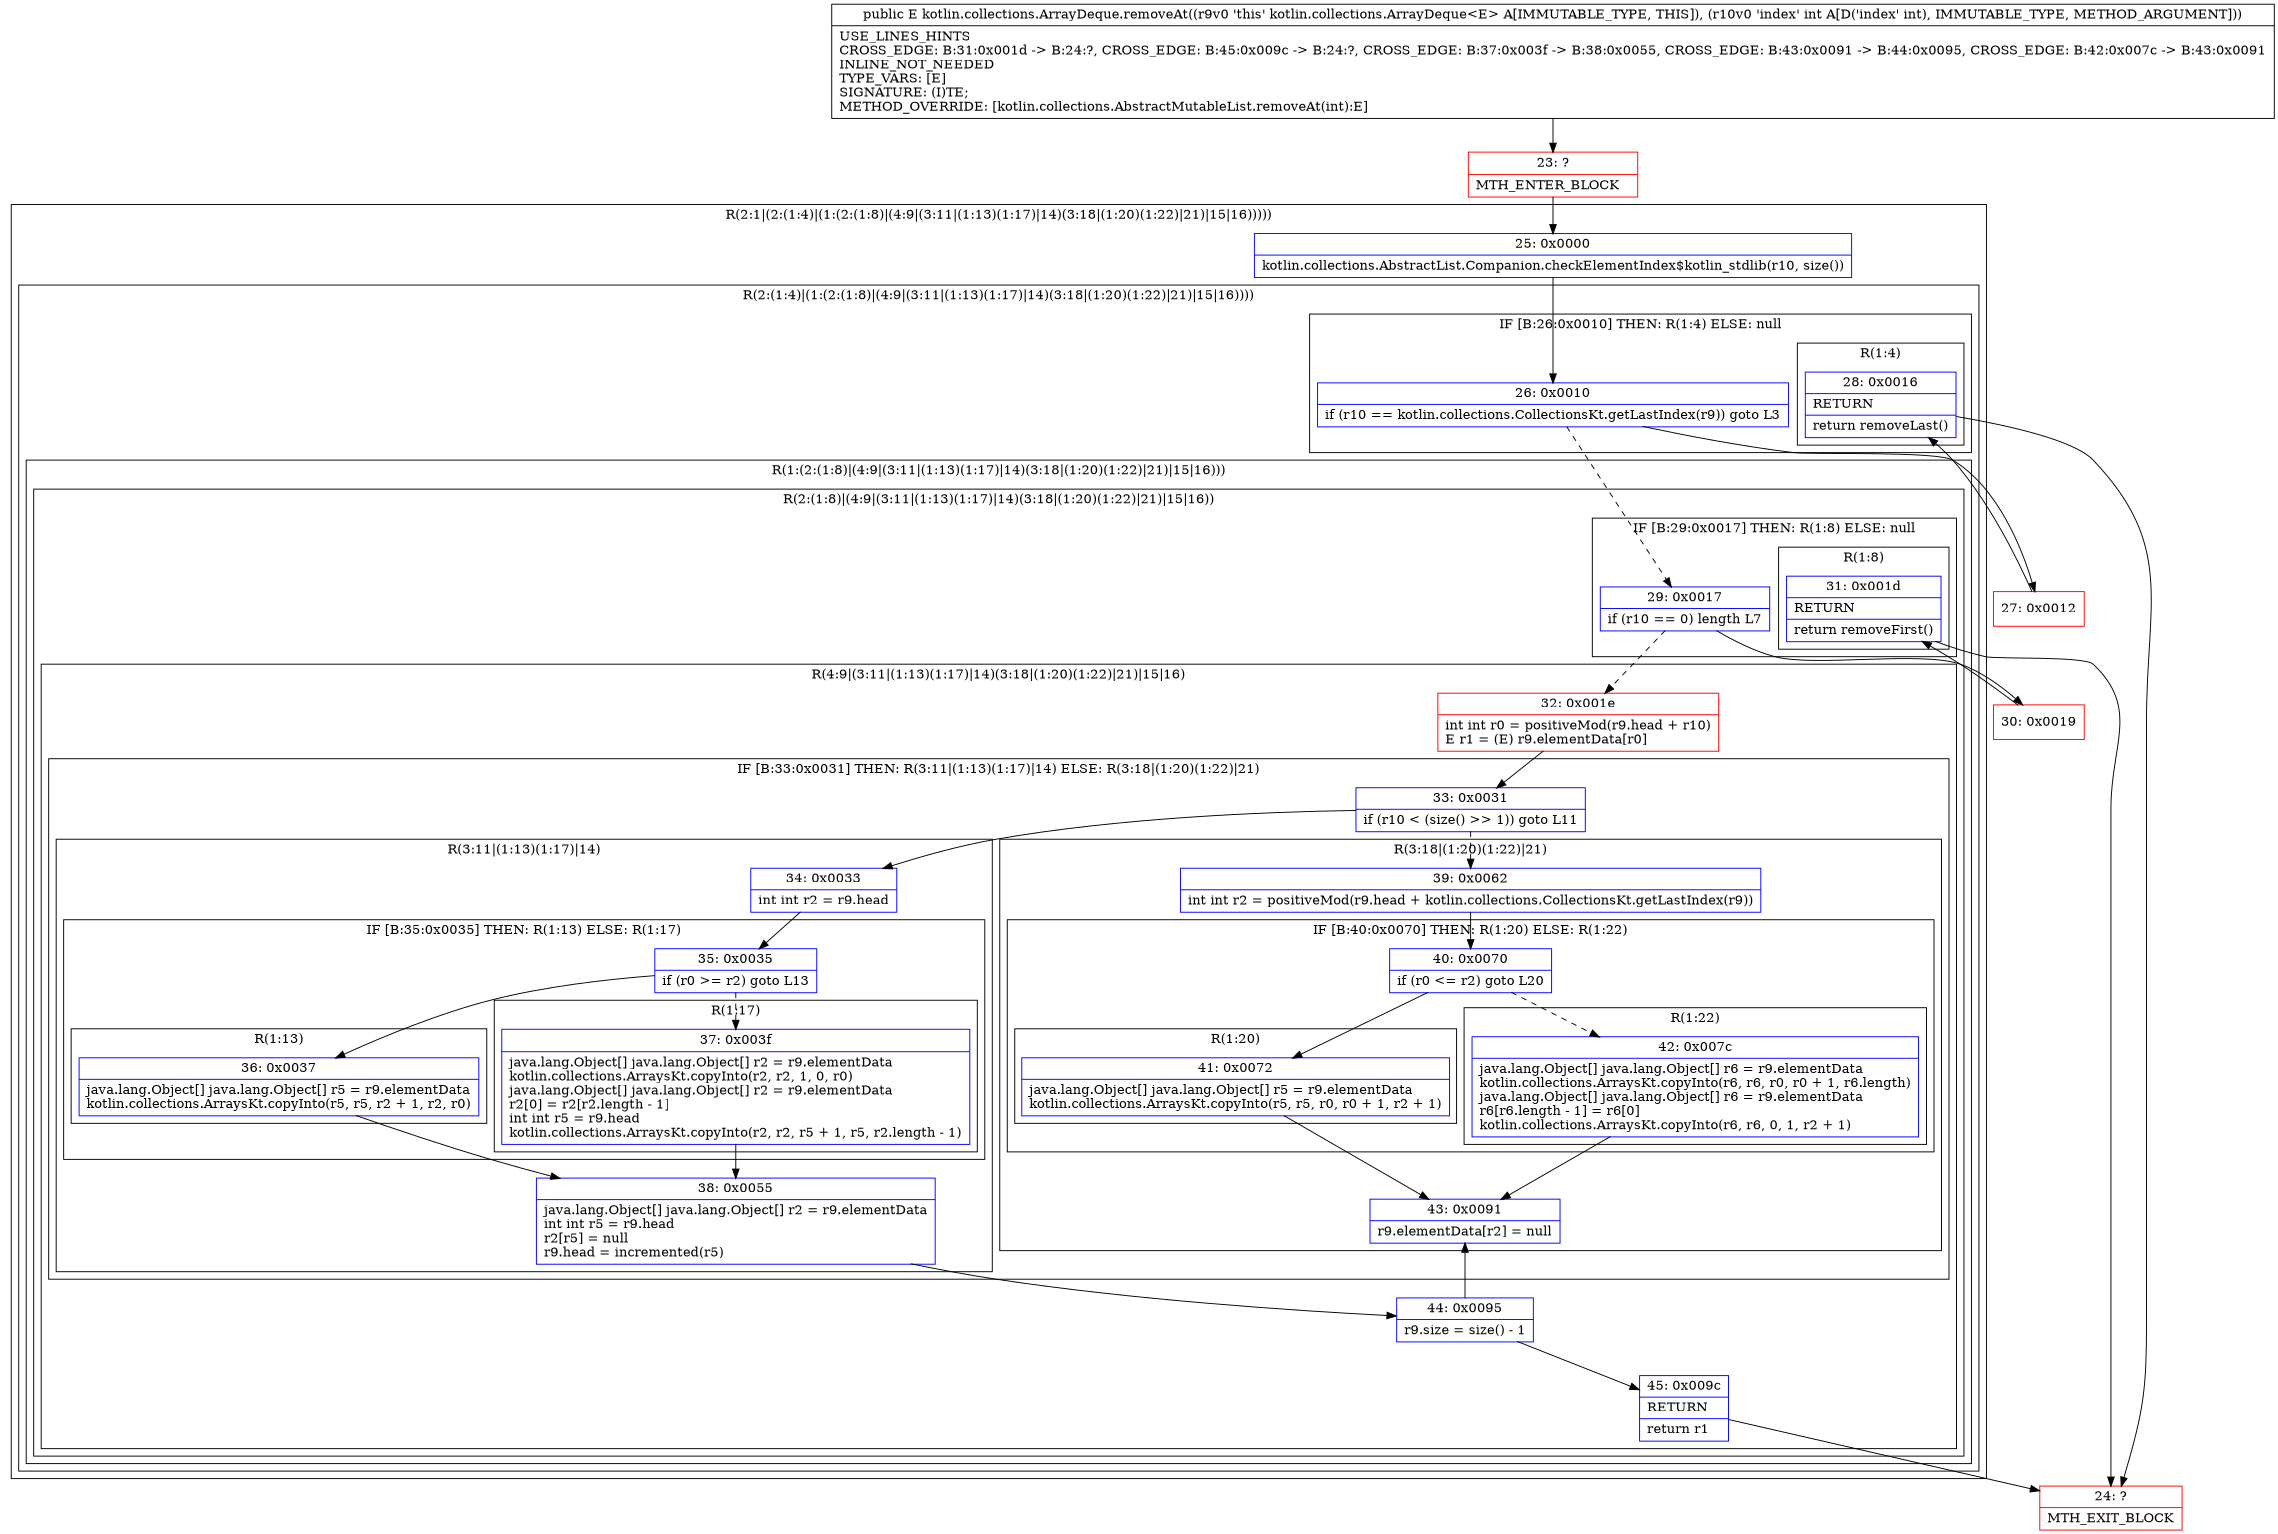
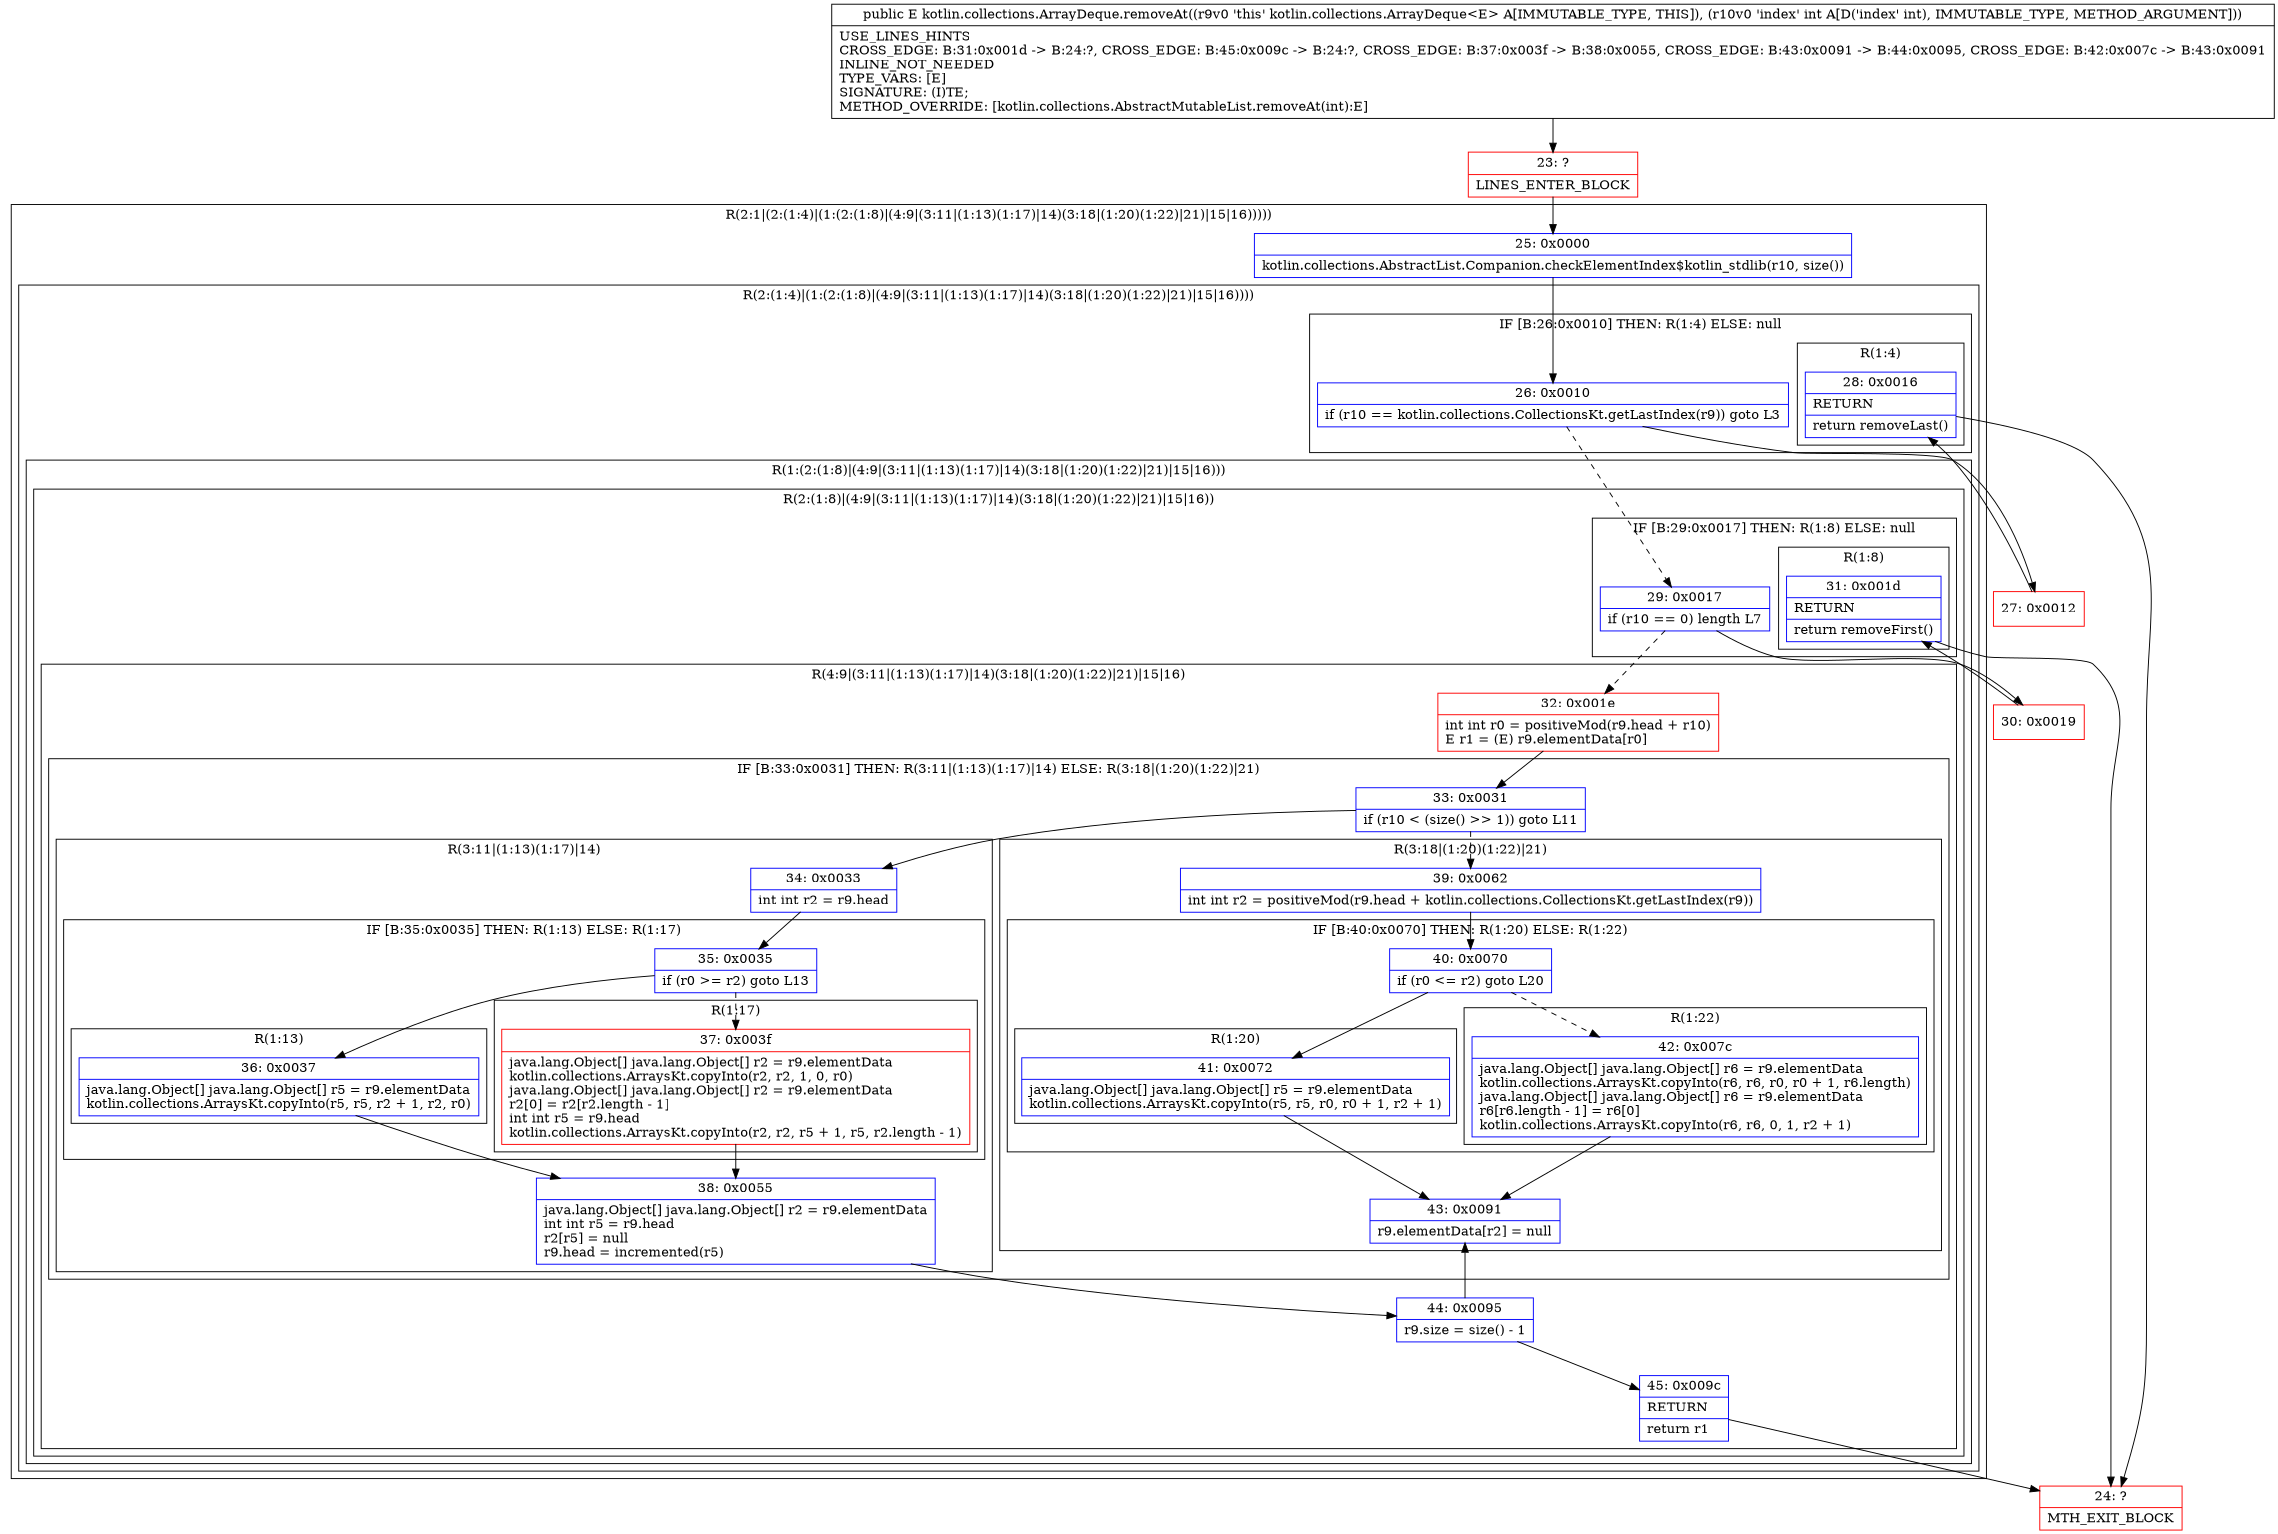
node "23: ?": text "MTH_ENTER_BLOCK" -> "LINES_ENTER_BLOCK"
node "37: 0x003f": color blue -> red
